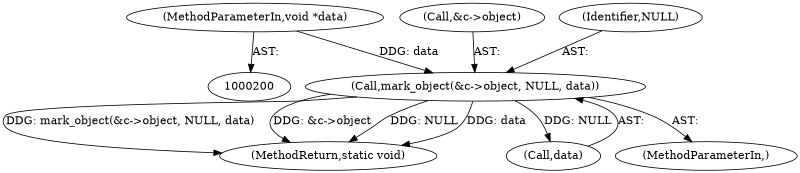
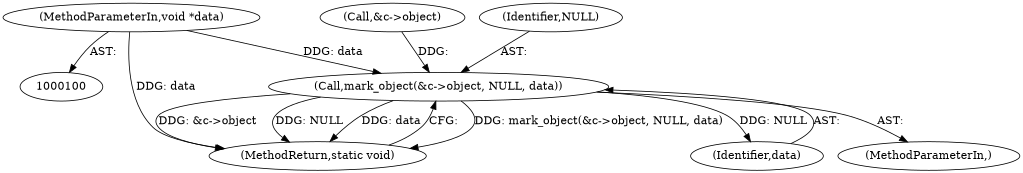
edge "(Call,&c->object)" -> "(Call,mark_object(&c->object, NULL, data))": label "AST: " -> "DDG: "
node "1000200": label "1000200" -> "1000100"
edge "(MethodParameterIn,void *data)" -> "(MethodReturn,static void)": added, label "DDG: data"
edge "(MethodReturn,static void)" -> "(Call,mark_object(&c->object, NULL, data))": added, label "CFG:"
node "(Call,data)": label "(Call,data)" -> "(Identifier,data)"
